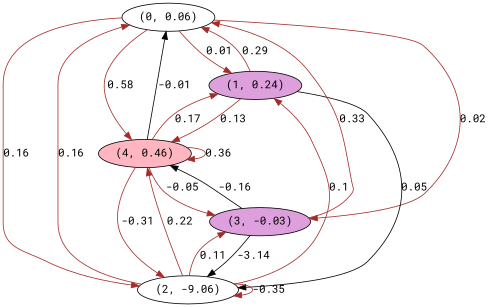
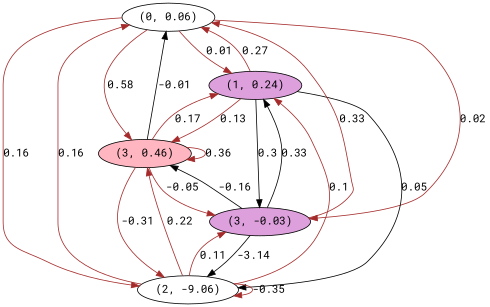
edge "(1, 0.24)" -> "(0, 0.06)": label "0.29" -> "0.27"
edge "(1, 0.24)" -> "(3, -0.03)": added, label "0.3"
node "(4, 0.46)": label "(4, 0.46)" -> "(3, 0.46)"
edge "(3, -0.03)" -> "(1, 0.24)": added, label "0.33"
